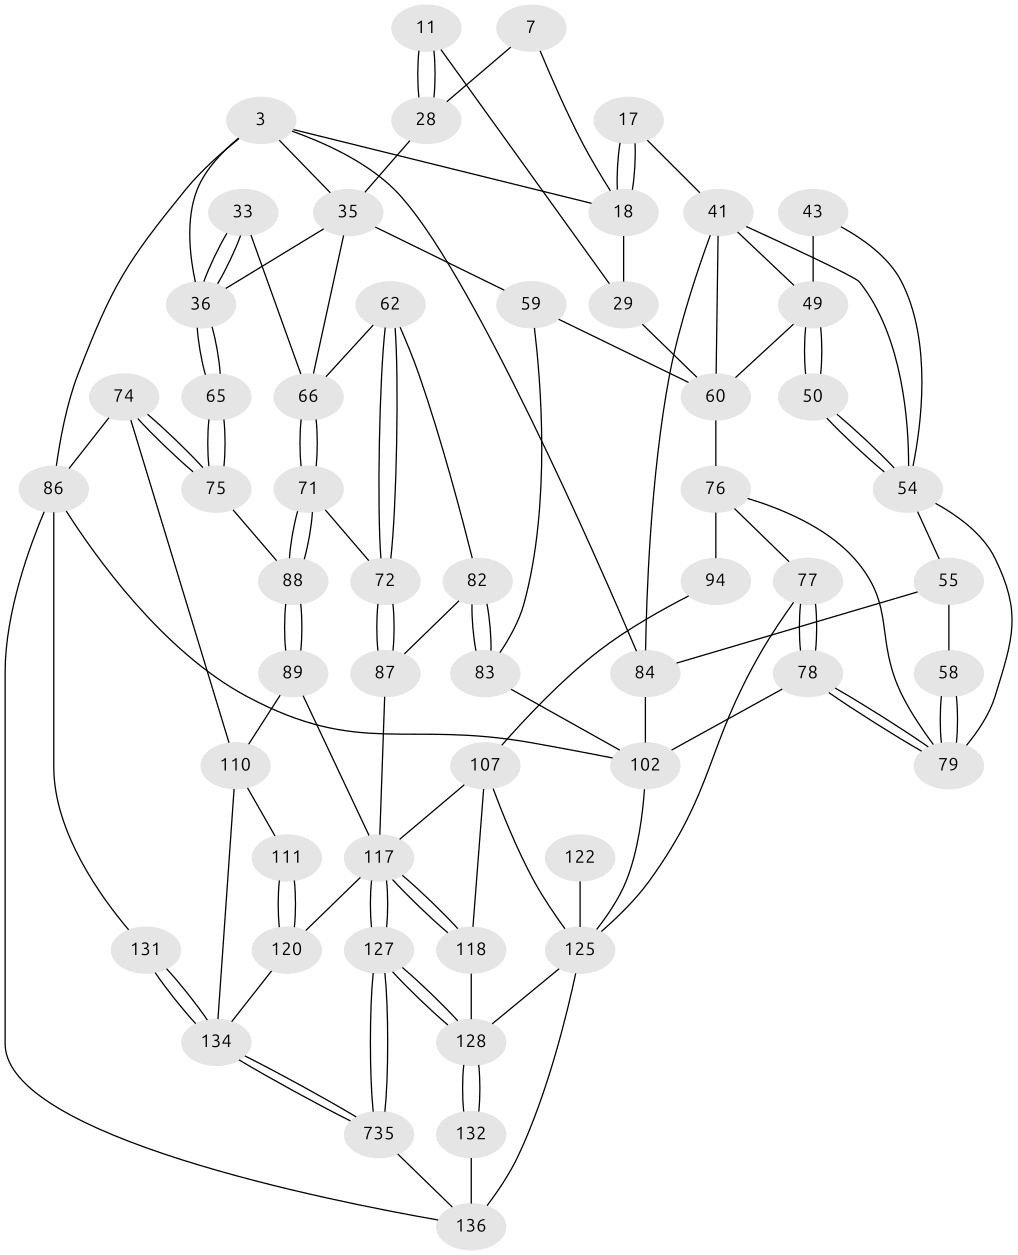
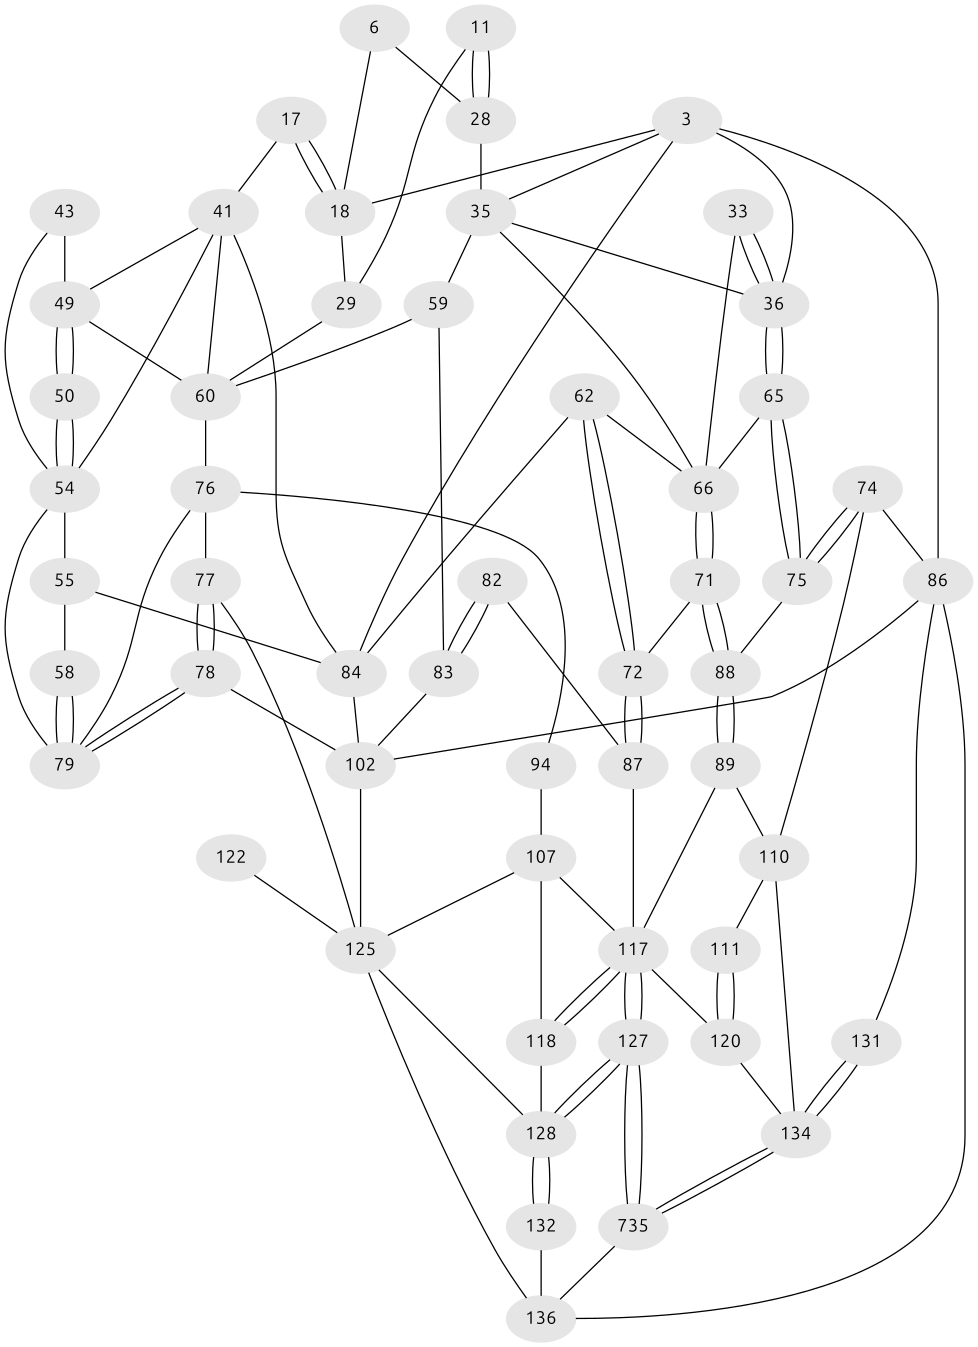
node "7": label "7" -> "6"
edge "62" -- "82": now "62" -- "84"
edge "65" -- "66": added
